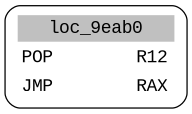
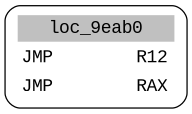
node "loc_9eab0": text "POP        R12" -> "JMP        R12"
